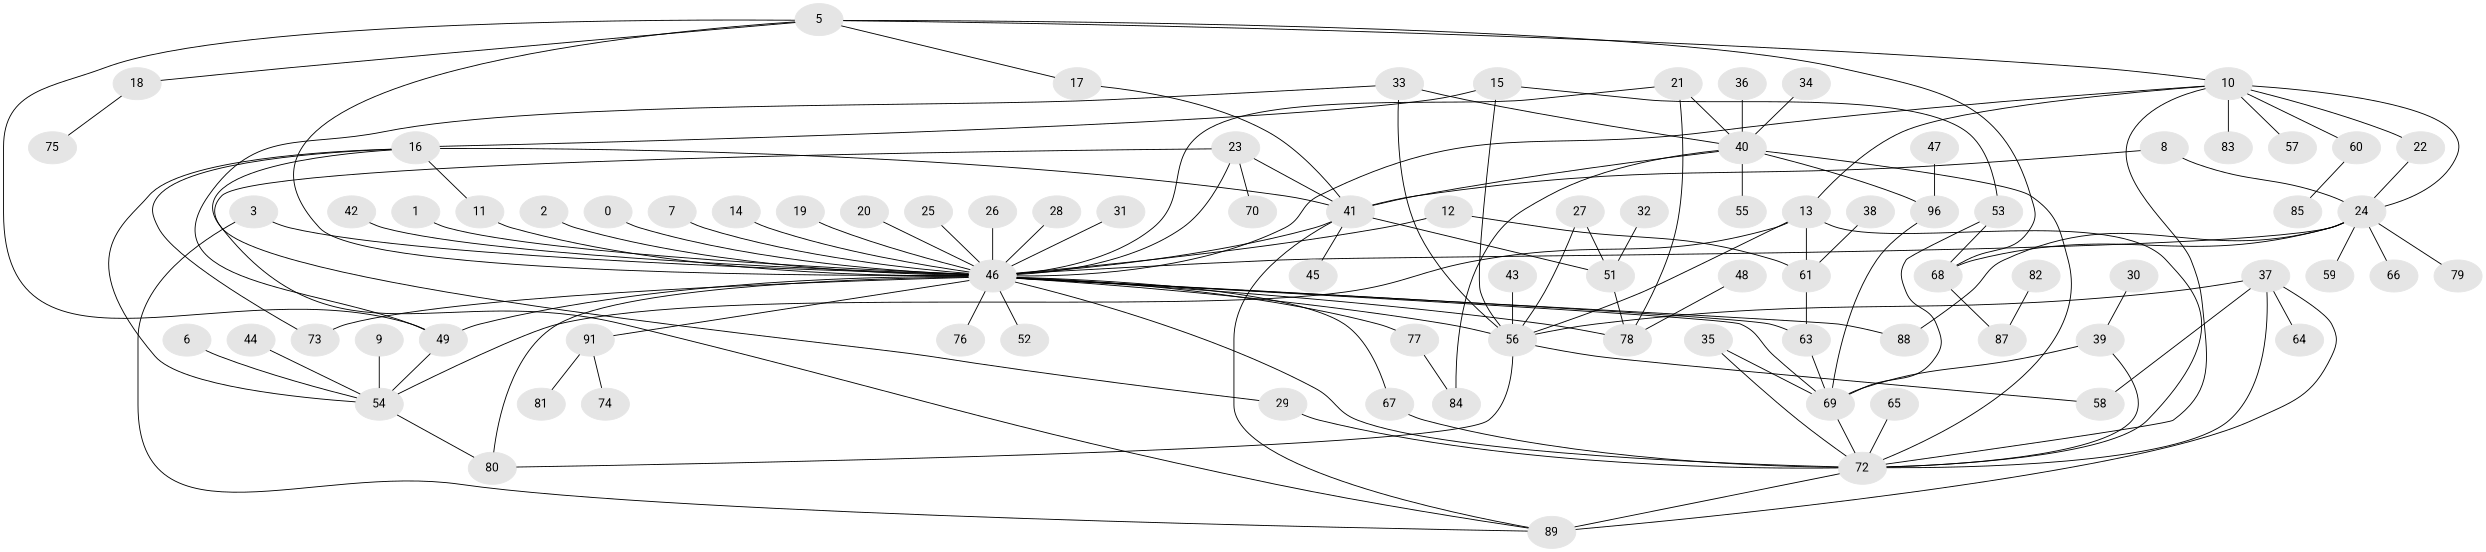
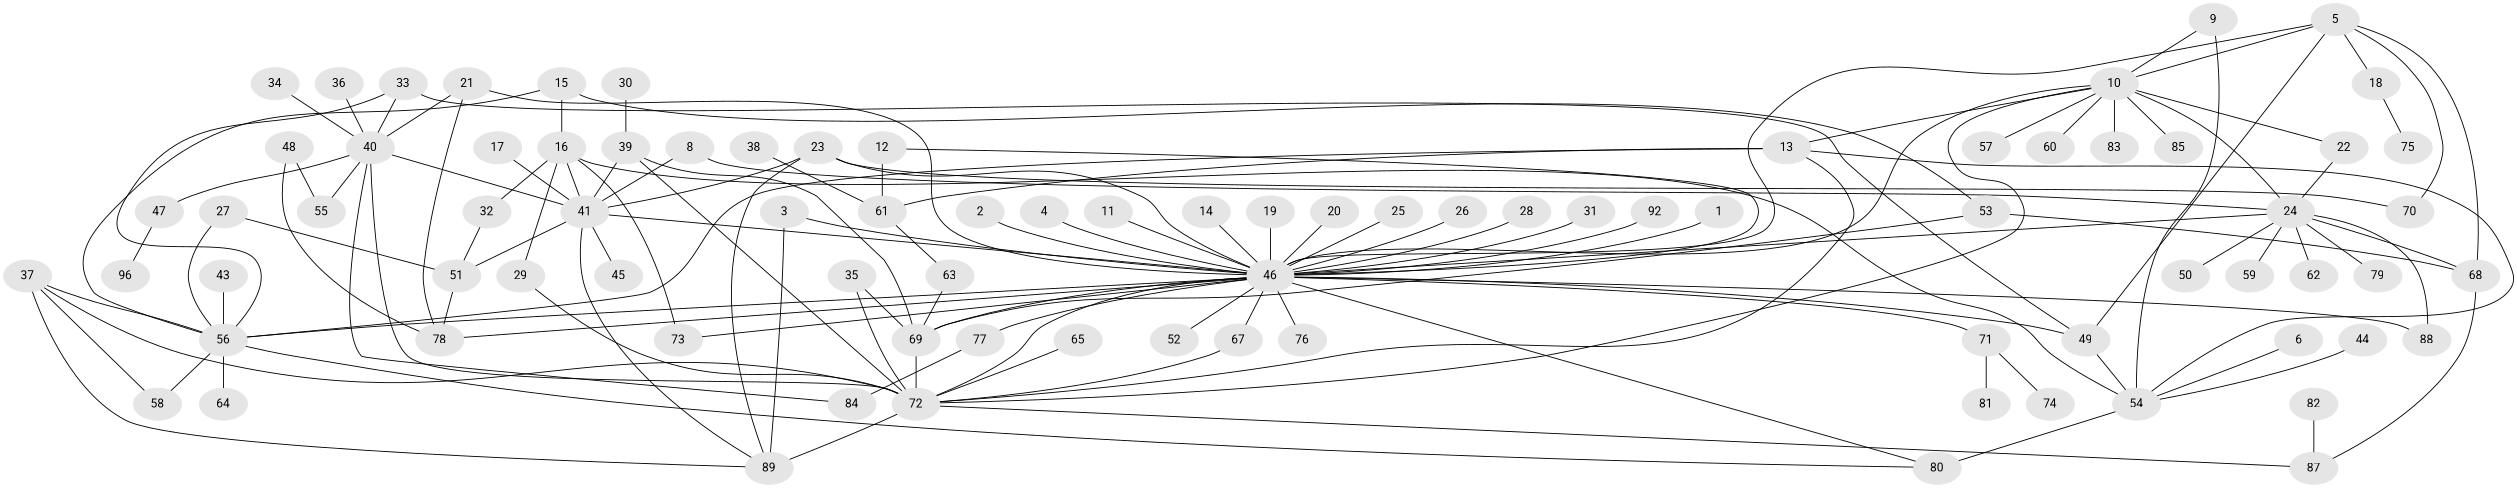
edge "9" -- "10": added
edge "5" -- "17": now "5" -- "70"
edge "39" -- "41": added
edge "40" -- "96": now "40" -- "47"
edge "48" -- "55": added
edge "16" -- "11": now "16" -- "32"
edge "60" -- "85": now "10" -- "85"
node "42": label "42" -> "92"
node "0": label "0" -> "4"
node "7": removed
node "50": added
node "66": label "66" -> "62"
edge "96" -- "69": removed
edge "46" -- "63": removed
edge "37" -- "64": now "56" -- "64"
node "91": label "91" -> "71"
edge "72" -- "87": added
